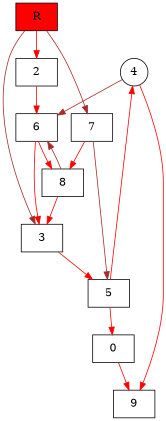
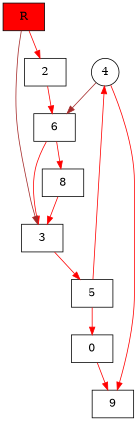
node "7": removed
edge "8" -> "6": removed
